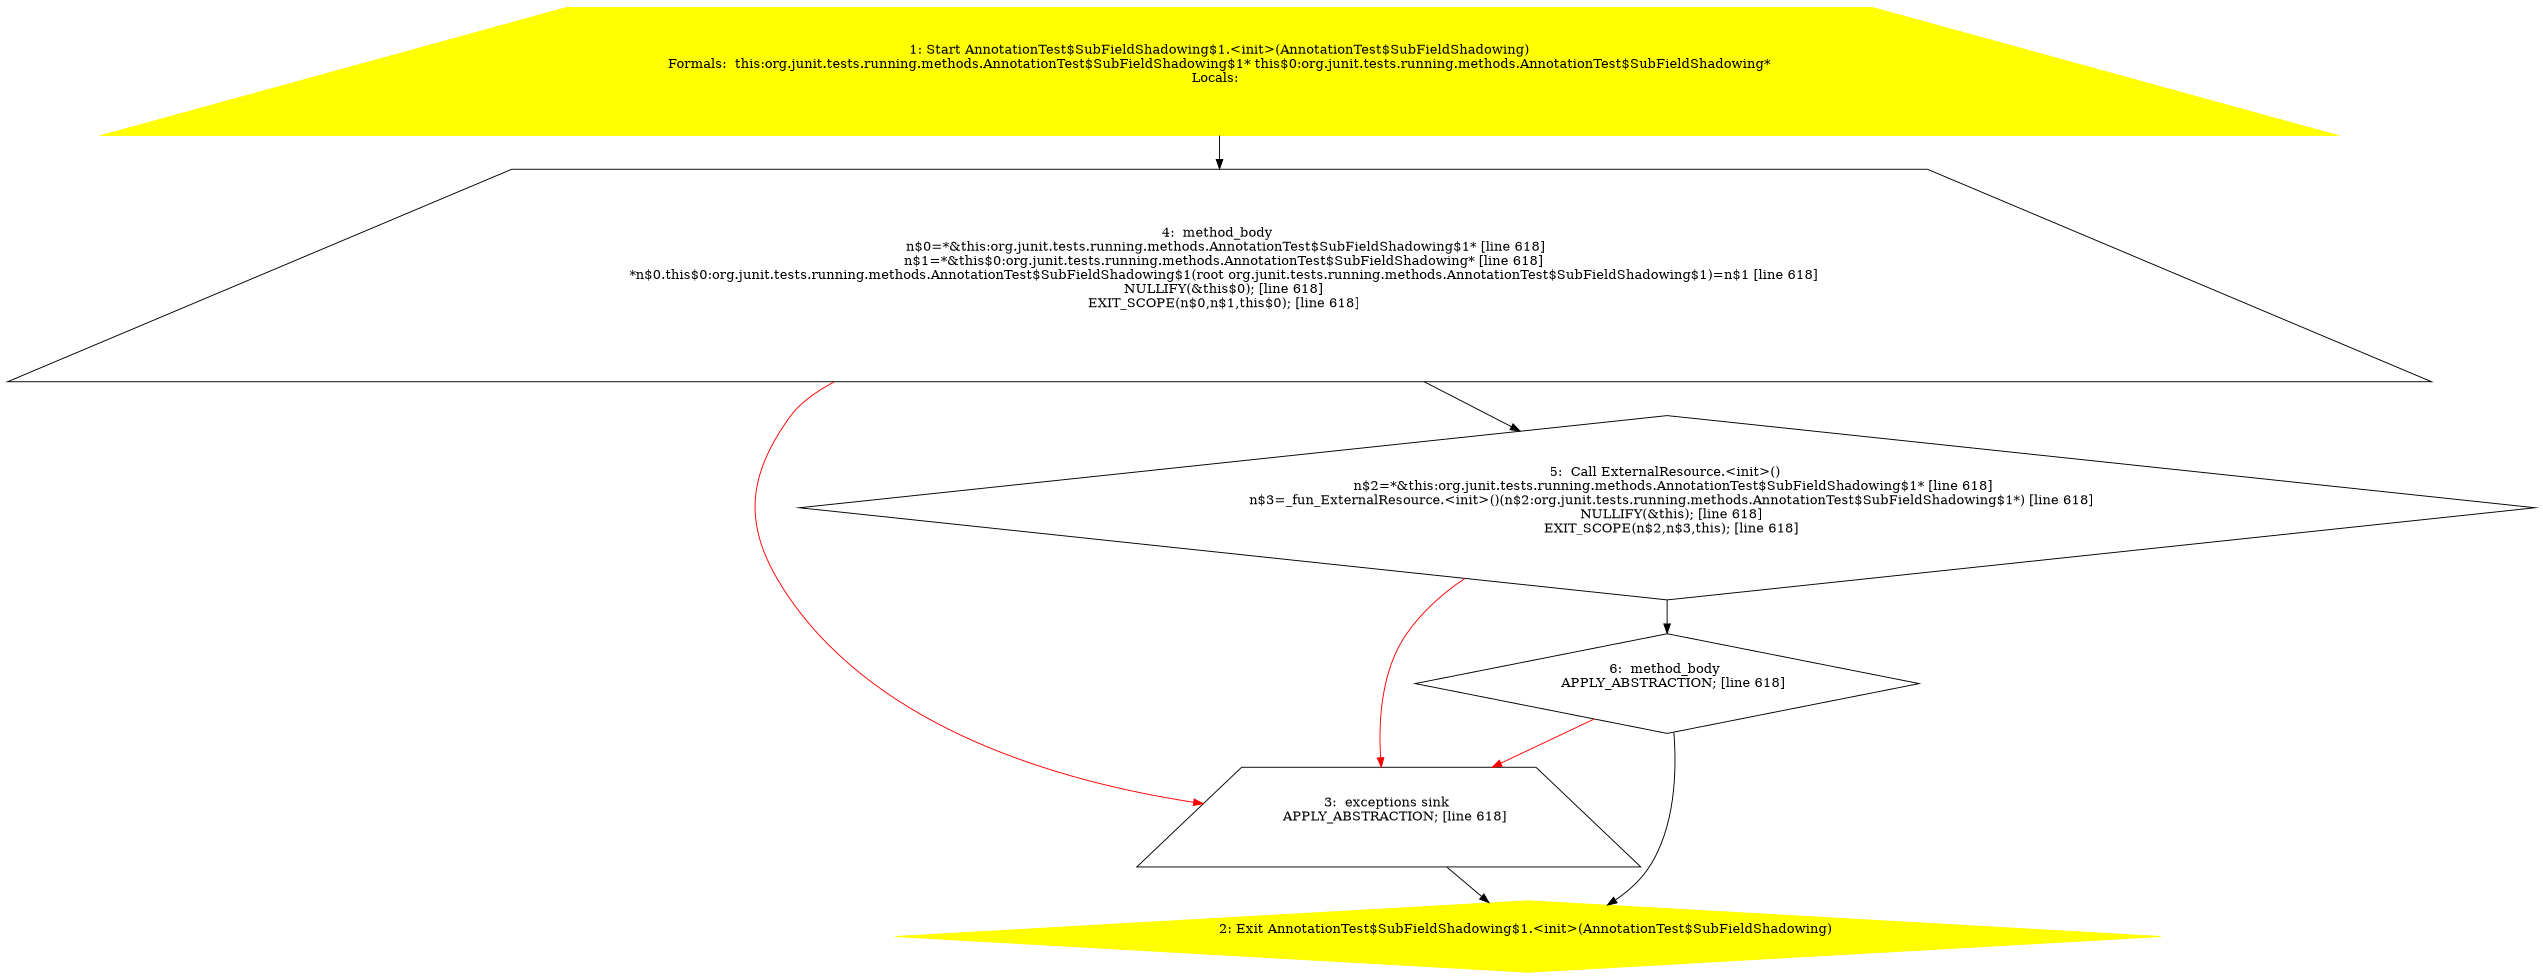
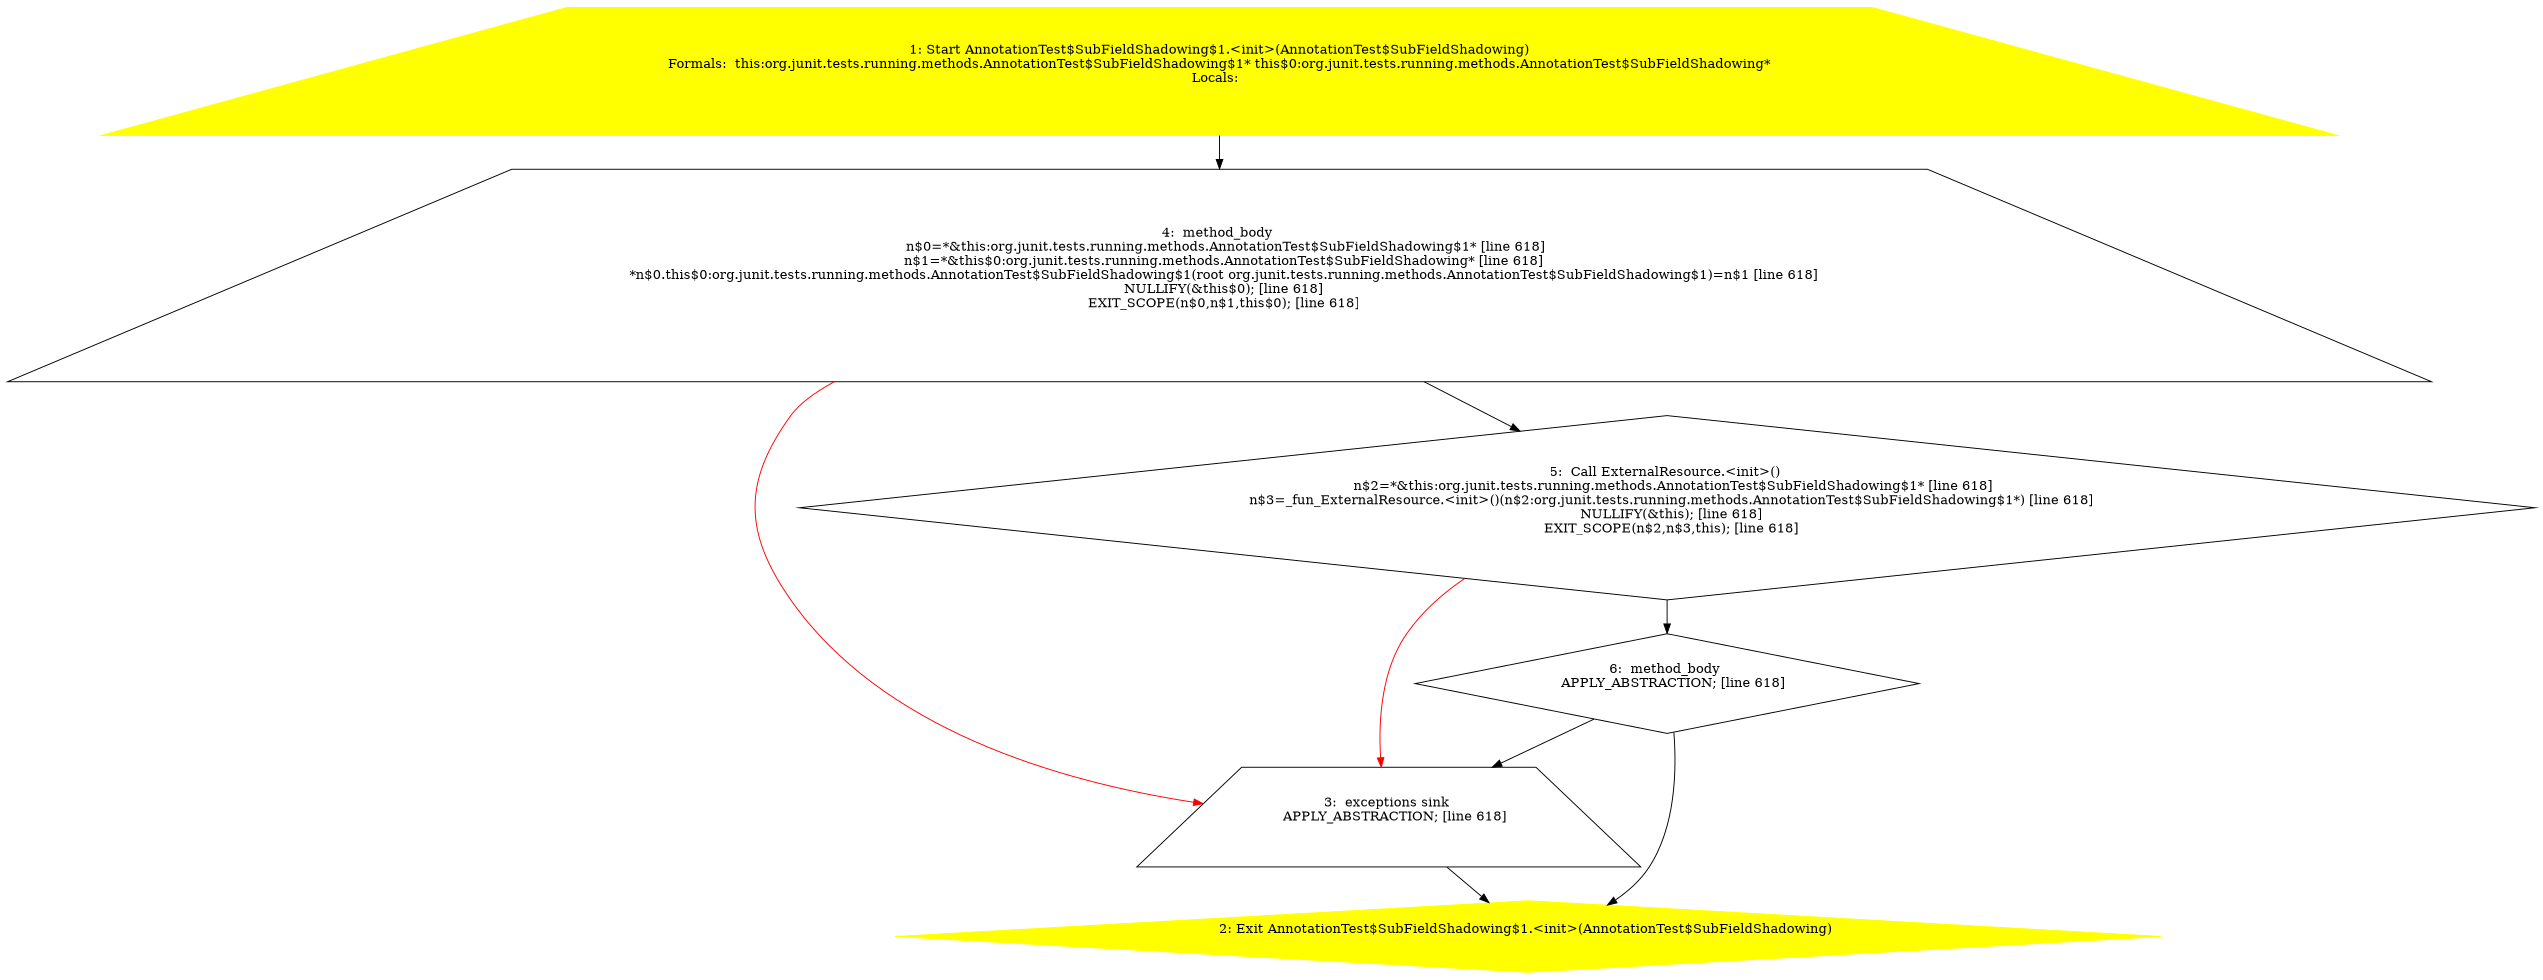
edge "6:  method_body APPLY_ABSTRACTION; [line 618]" -> "3:  exceptions sink APPLY_ABSTRACTION; [line 618]": color red -> black
